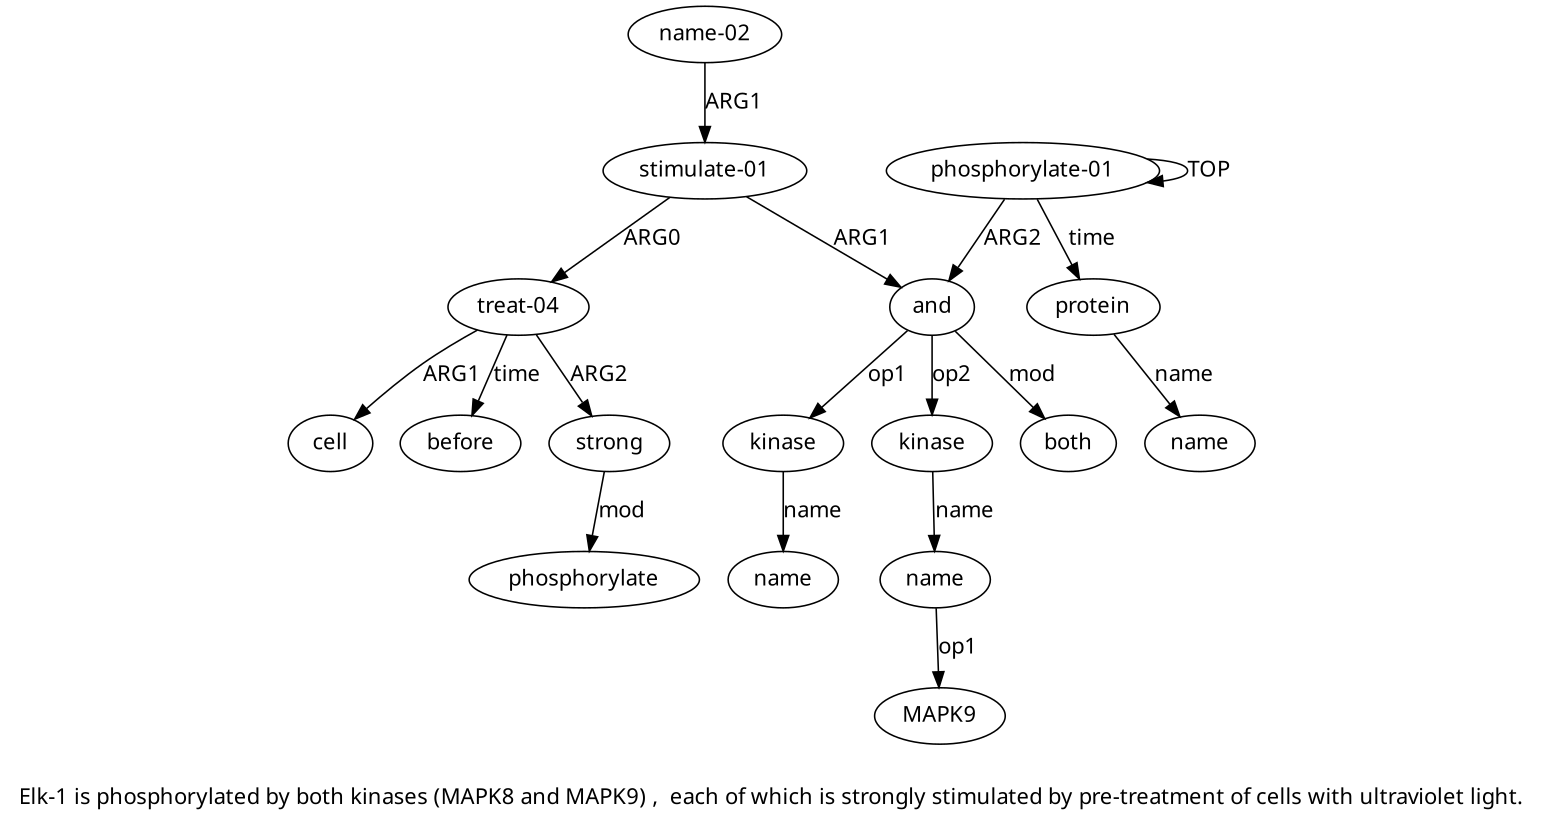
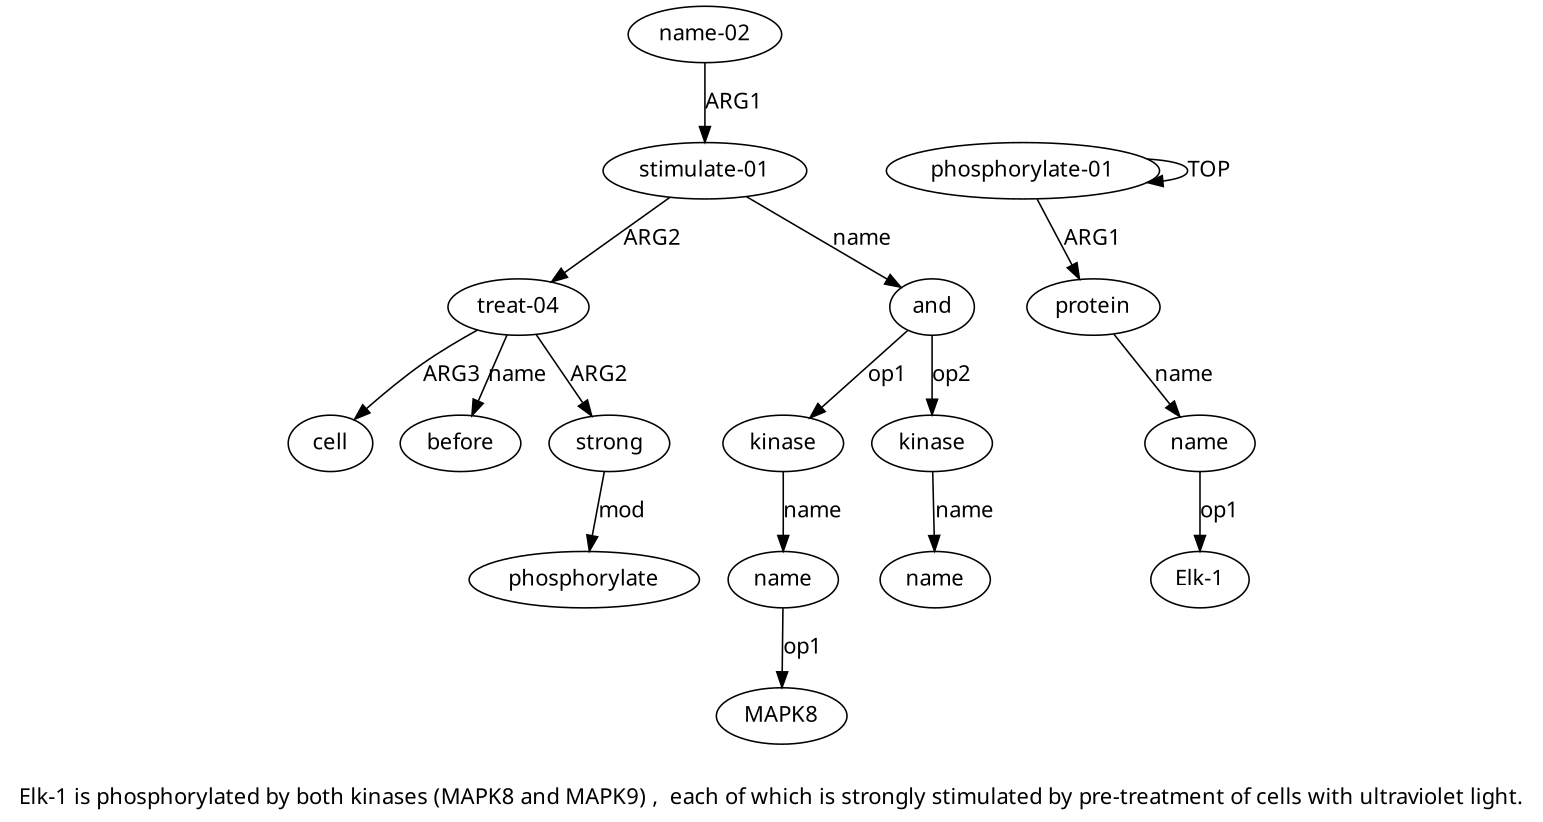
edge "phosphorylate-01" -> "and": removed, label "ARG2"
edge "stimulate-01" -> "treat-04": label "ARG0" -> "ARG2"
edge "stimulate-01" -> "and": label "ARG1" -> "name"
edge "phosphorylate-01" -> "protein": label "time" -> "ARG1"
edge "treat-04" -> "cell": label "ARG1" -> "ARG3"
edge "treat-04" -> "before": label "time" -> "name"
node "both": removed
node "Elk-1": added
node "MAPK8": added
node "MAPK9": removed
